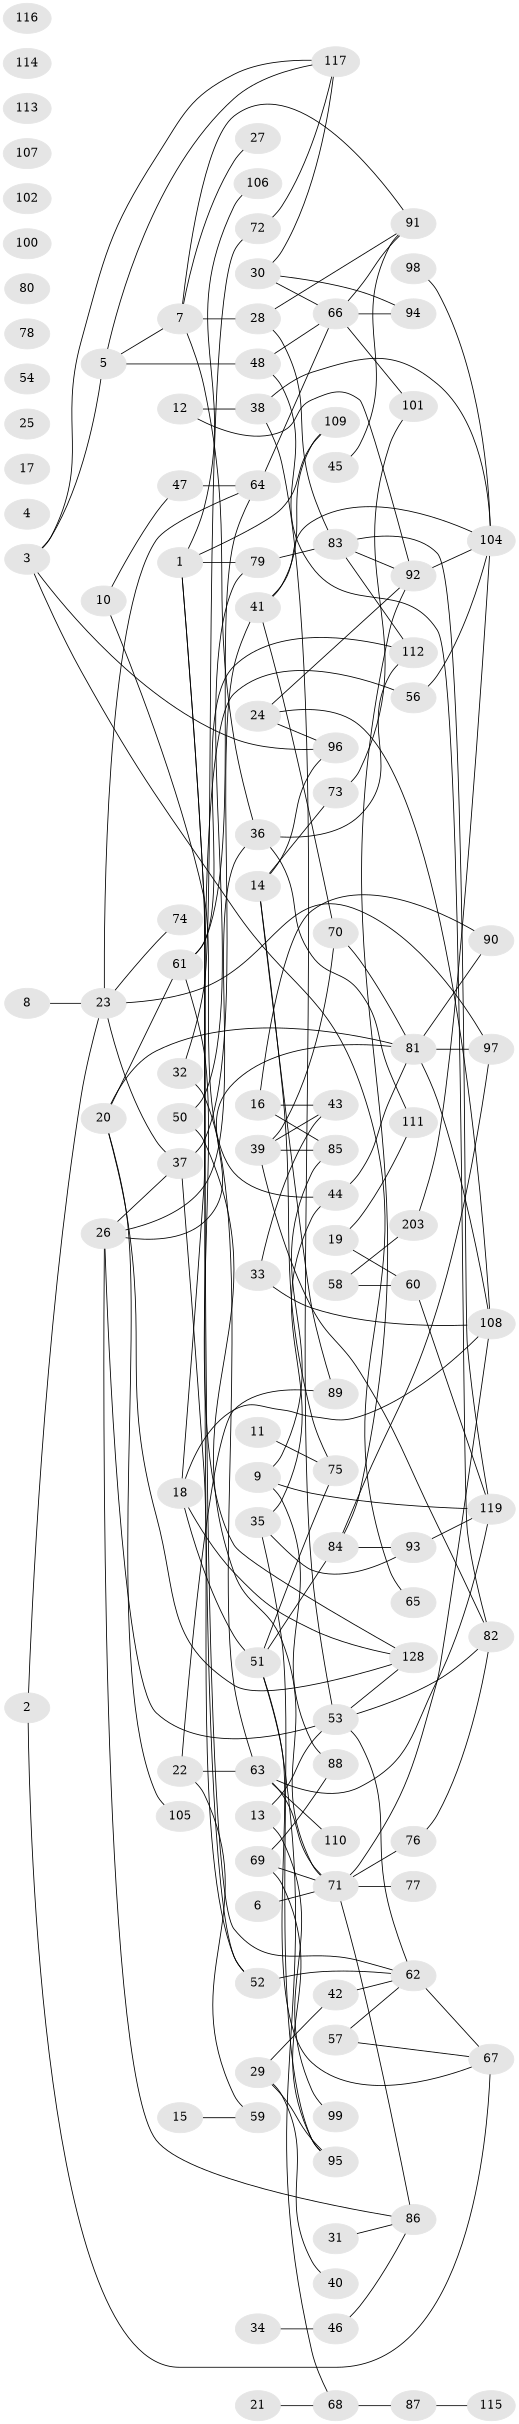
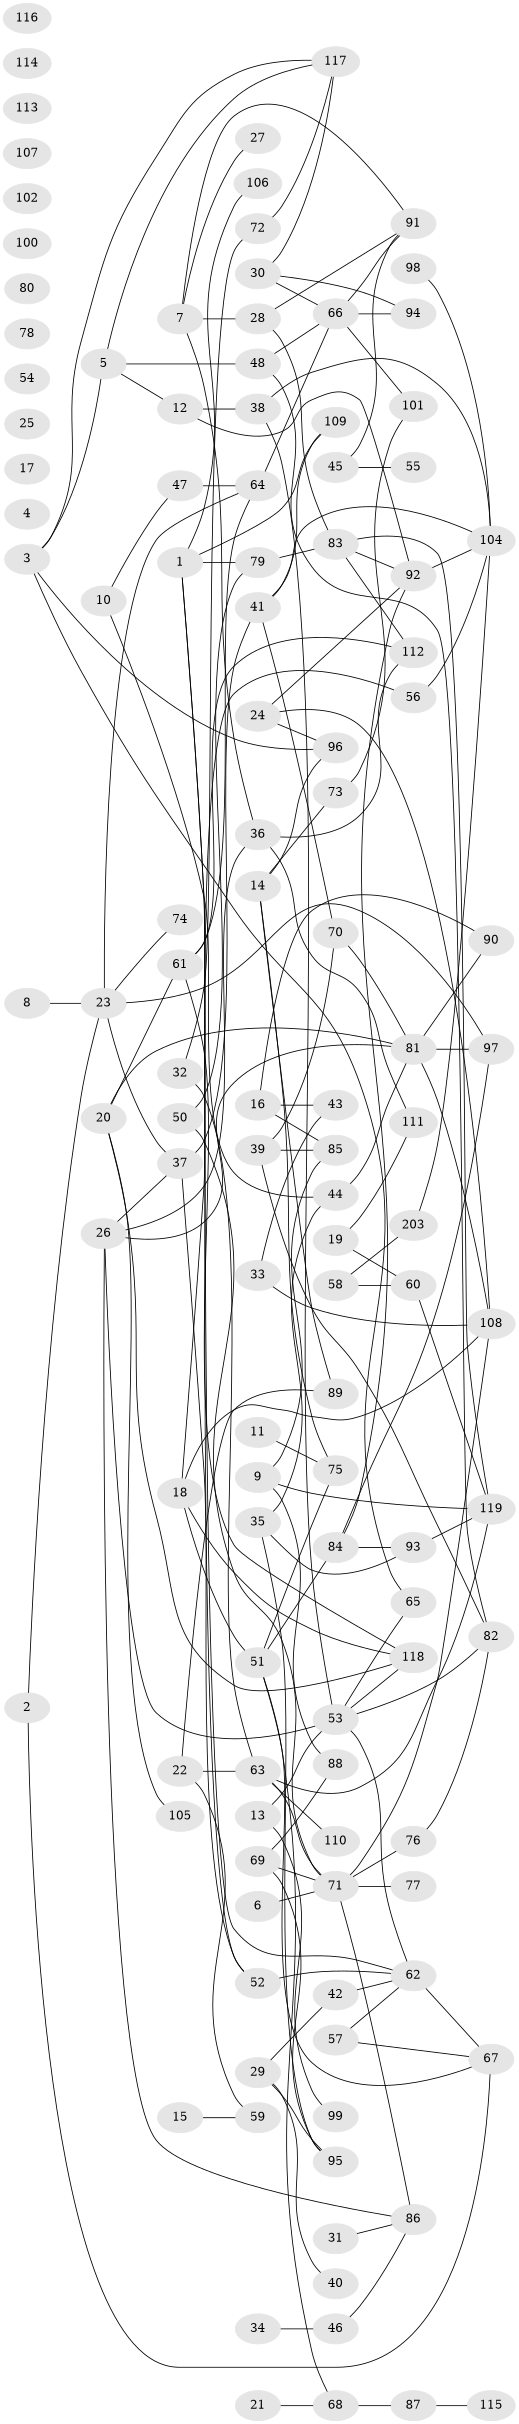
edge "7" -- "5": now "12" -- "5"
node "55": added
edge "43" -- "39": removed
node "128": label "128" -> "118"
edge "65" -- "53": added
